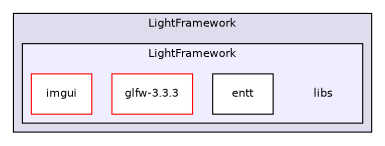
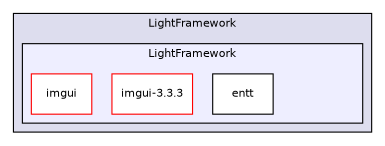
node "glfw-3.3.3": label "glfw-3.3.3" -> "imgui-3.3.3"
node "libs": removed
